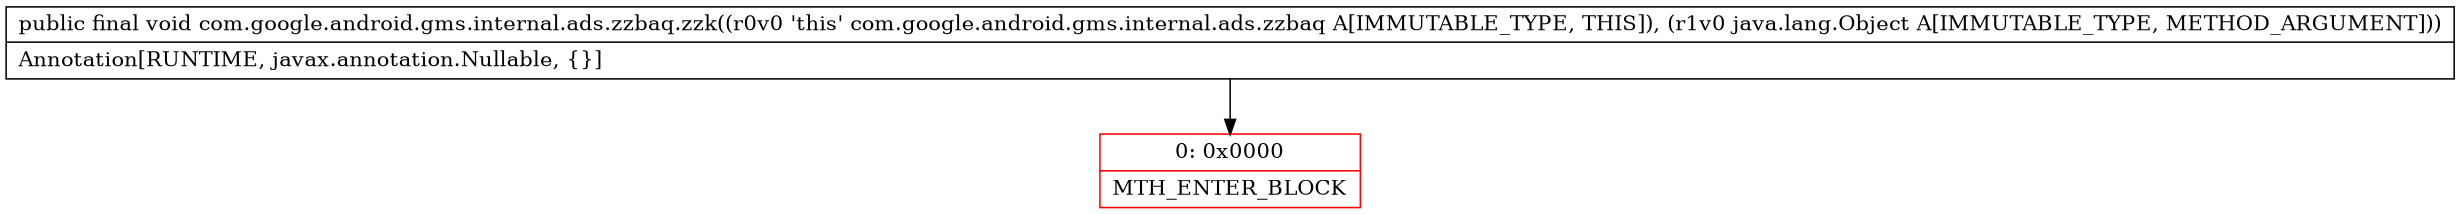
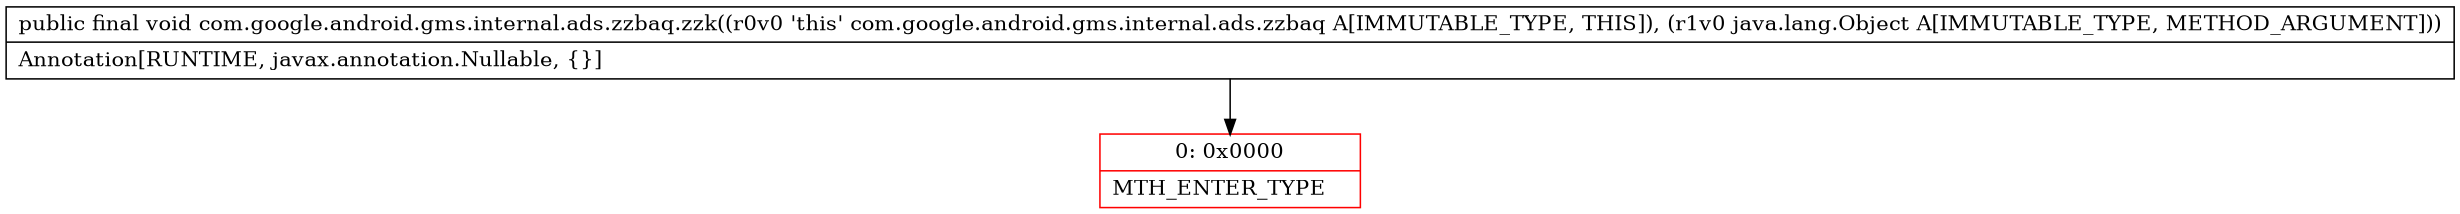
node "0: 0x0000": text "MTH_ENTER_BLOCK" -> "MTH_ENTER_TYPE"
